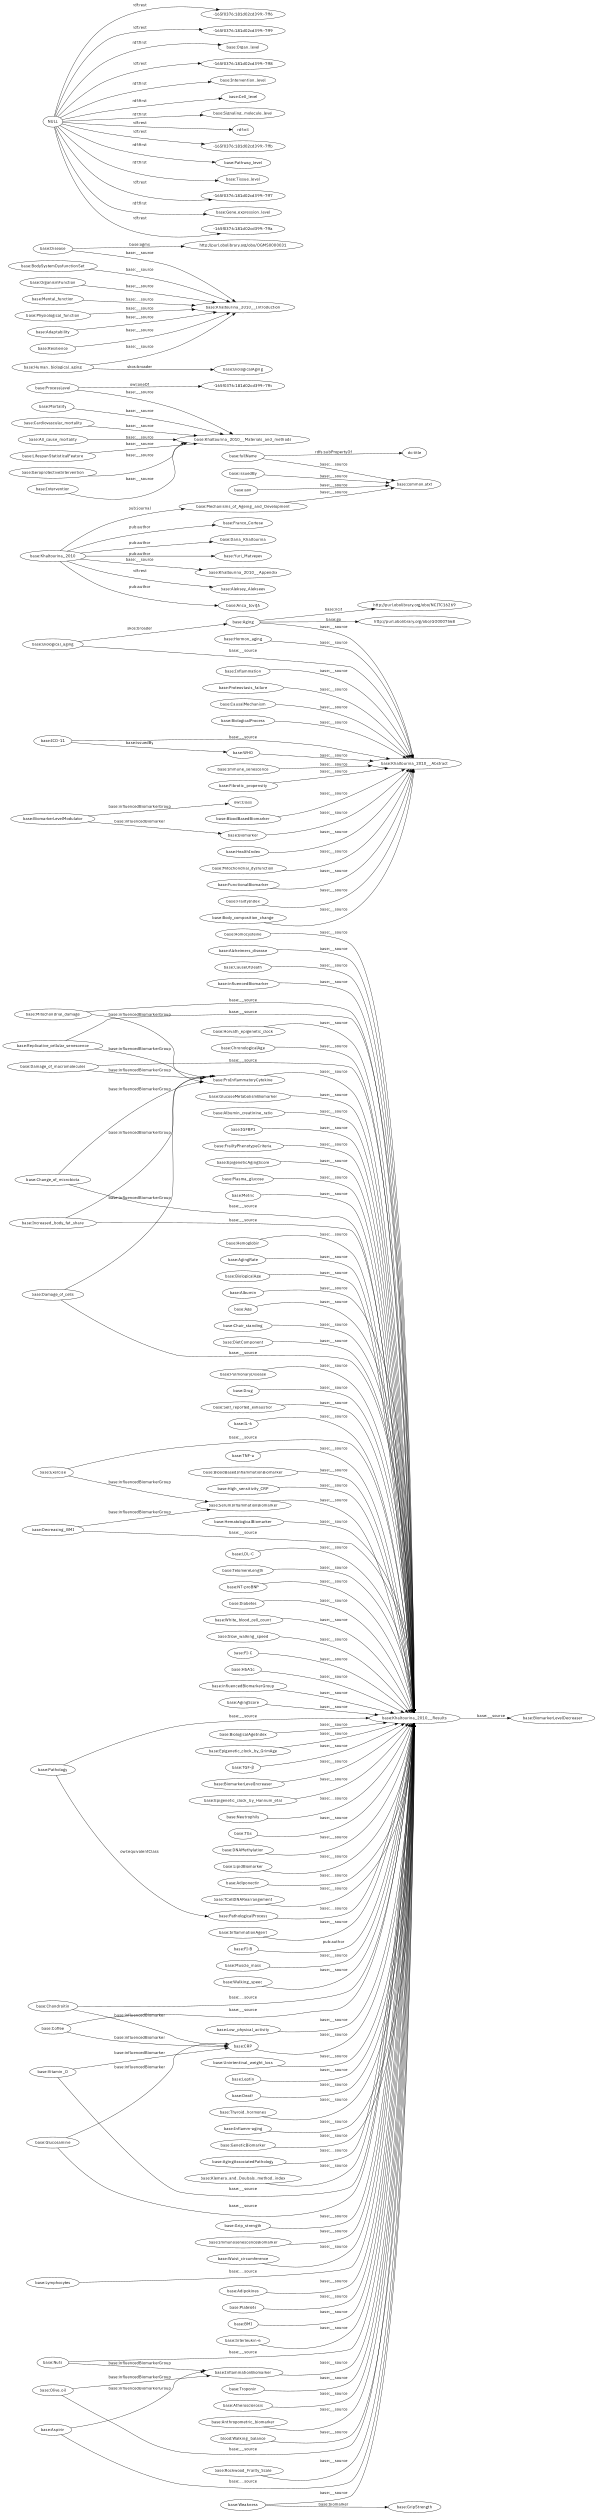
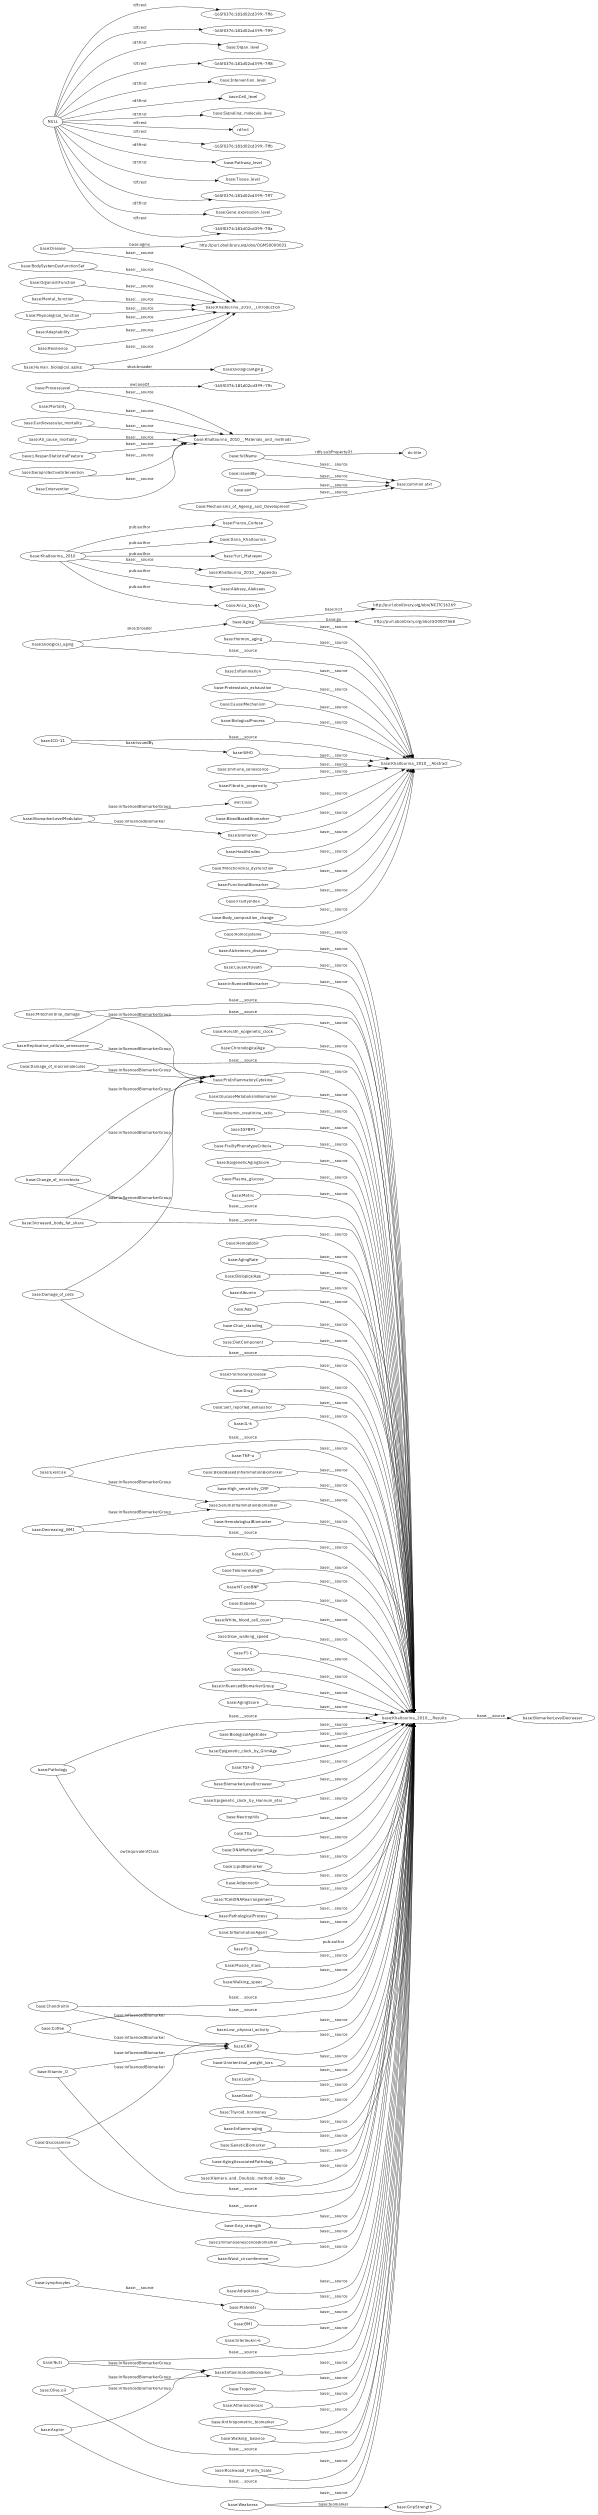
edge "base:Khaltourina_2010" -> "base:Mechanisms_of_Ageing_and_Development": removed, label "pub:journal"
edge "base:Khaltourina_2010" -> "base:Aleksey_Alekseev": label "rdf:rest" -> "pub:author"
node "base:Proteostasis_failure": label "base:Proteostasis_failure" -> "base:Proteostasis_exhaustion"
edge "base:Lymphocytes" -> "base:Khaltourina_2010__Results": now "base:Lymphocytes" -> "base:Platelets"
node "blood:Walking_balance": label "blood:Walking_balance" -> "base:Walking_balance"
